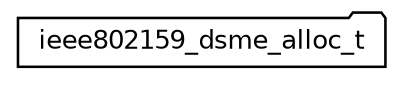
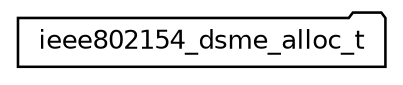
node "ieee802159_dsme_alloc_t": label "ieee802159_dsme_alloc_t" -> "ieee802154_dsme_alloc_t"
